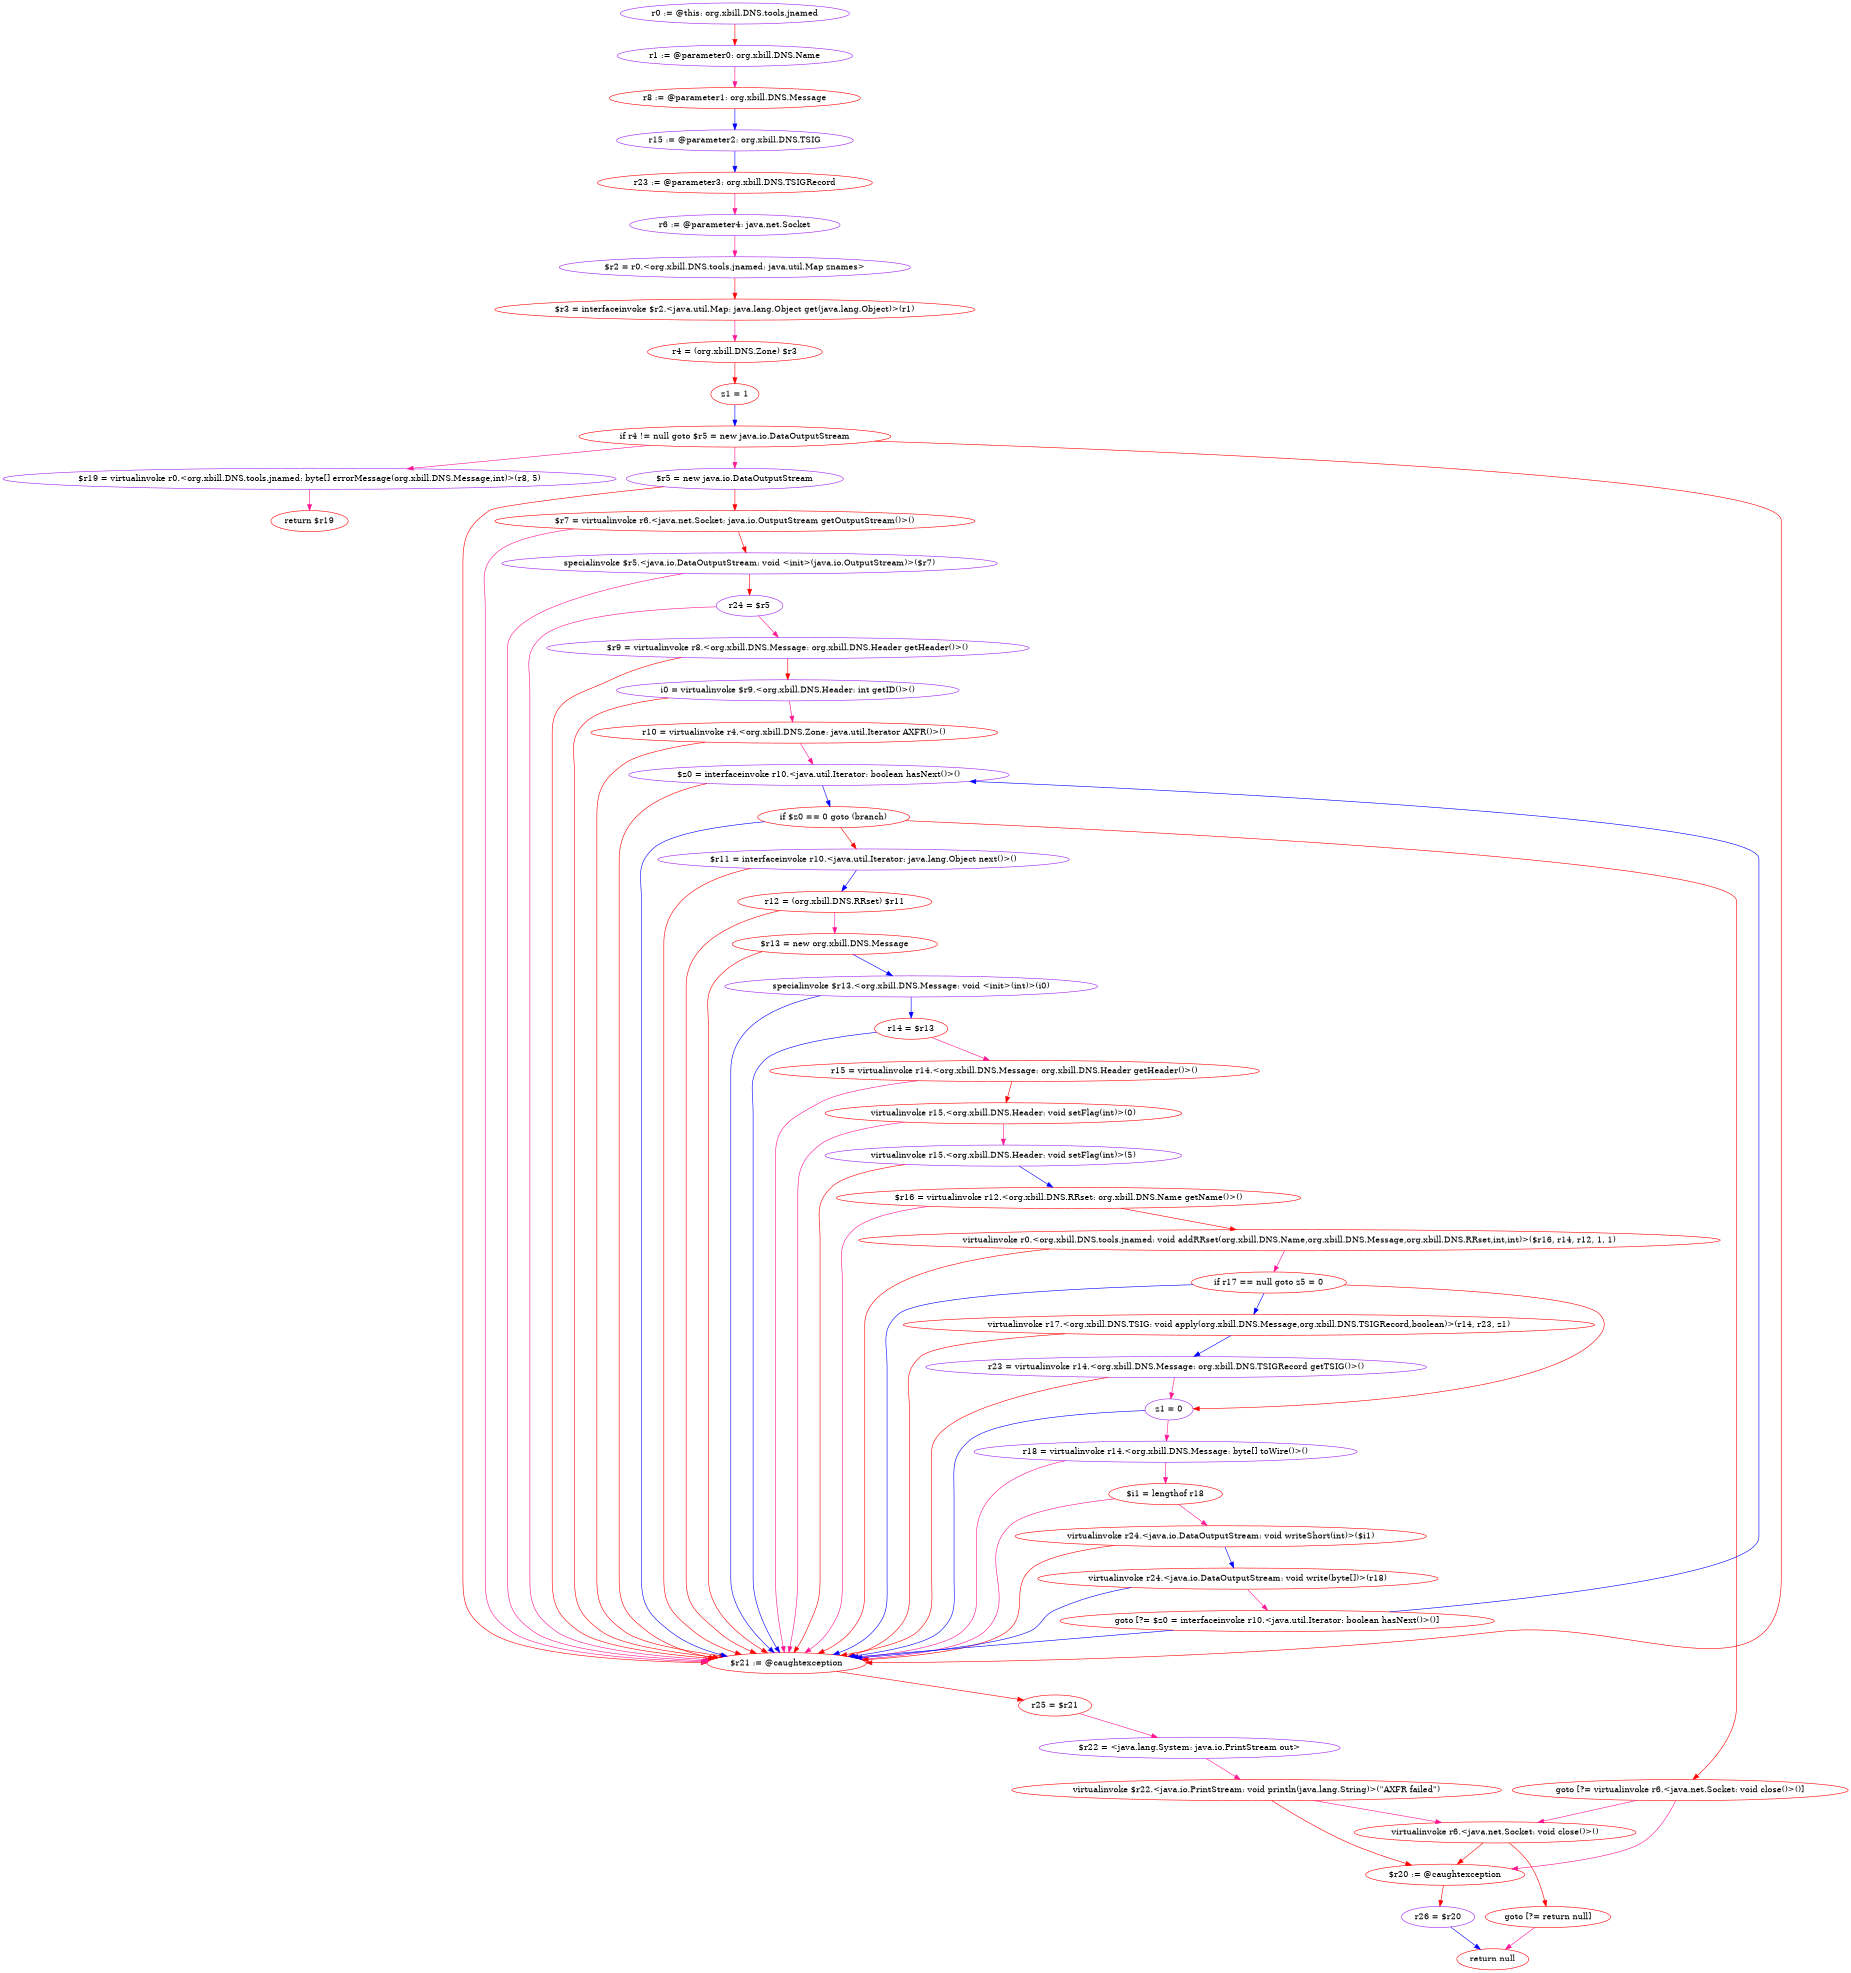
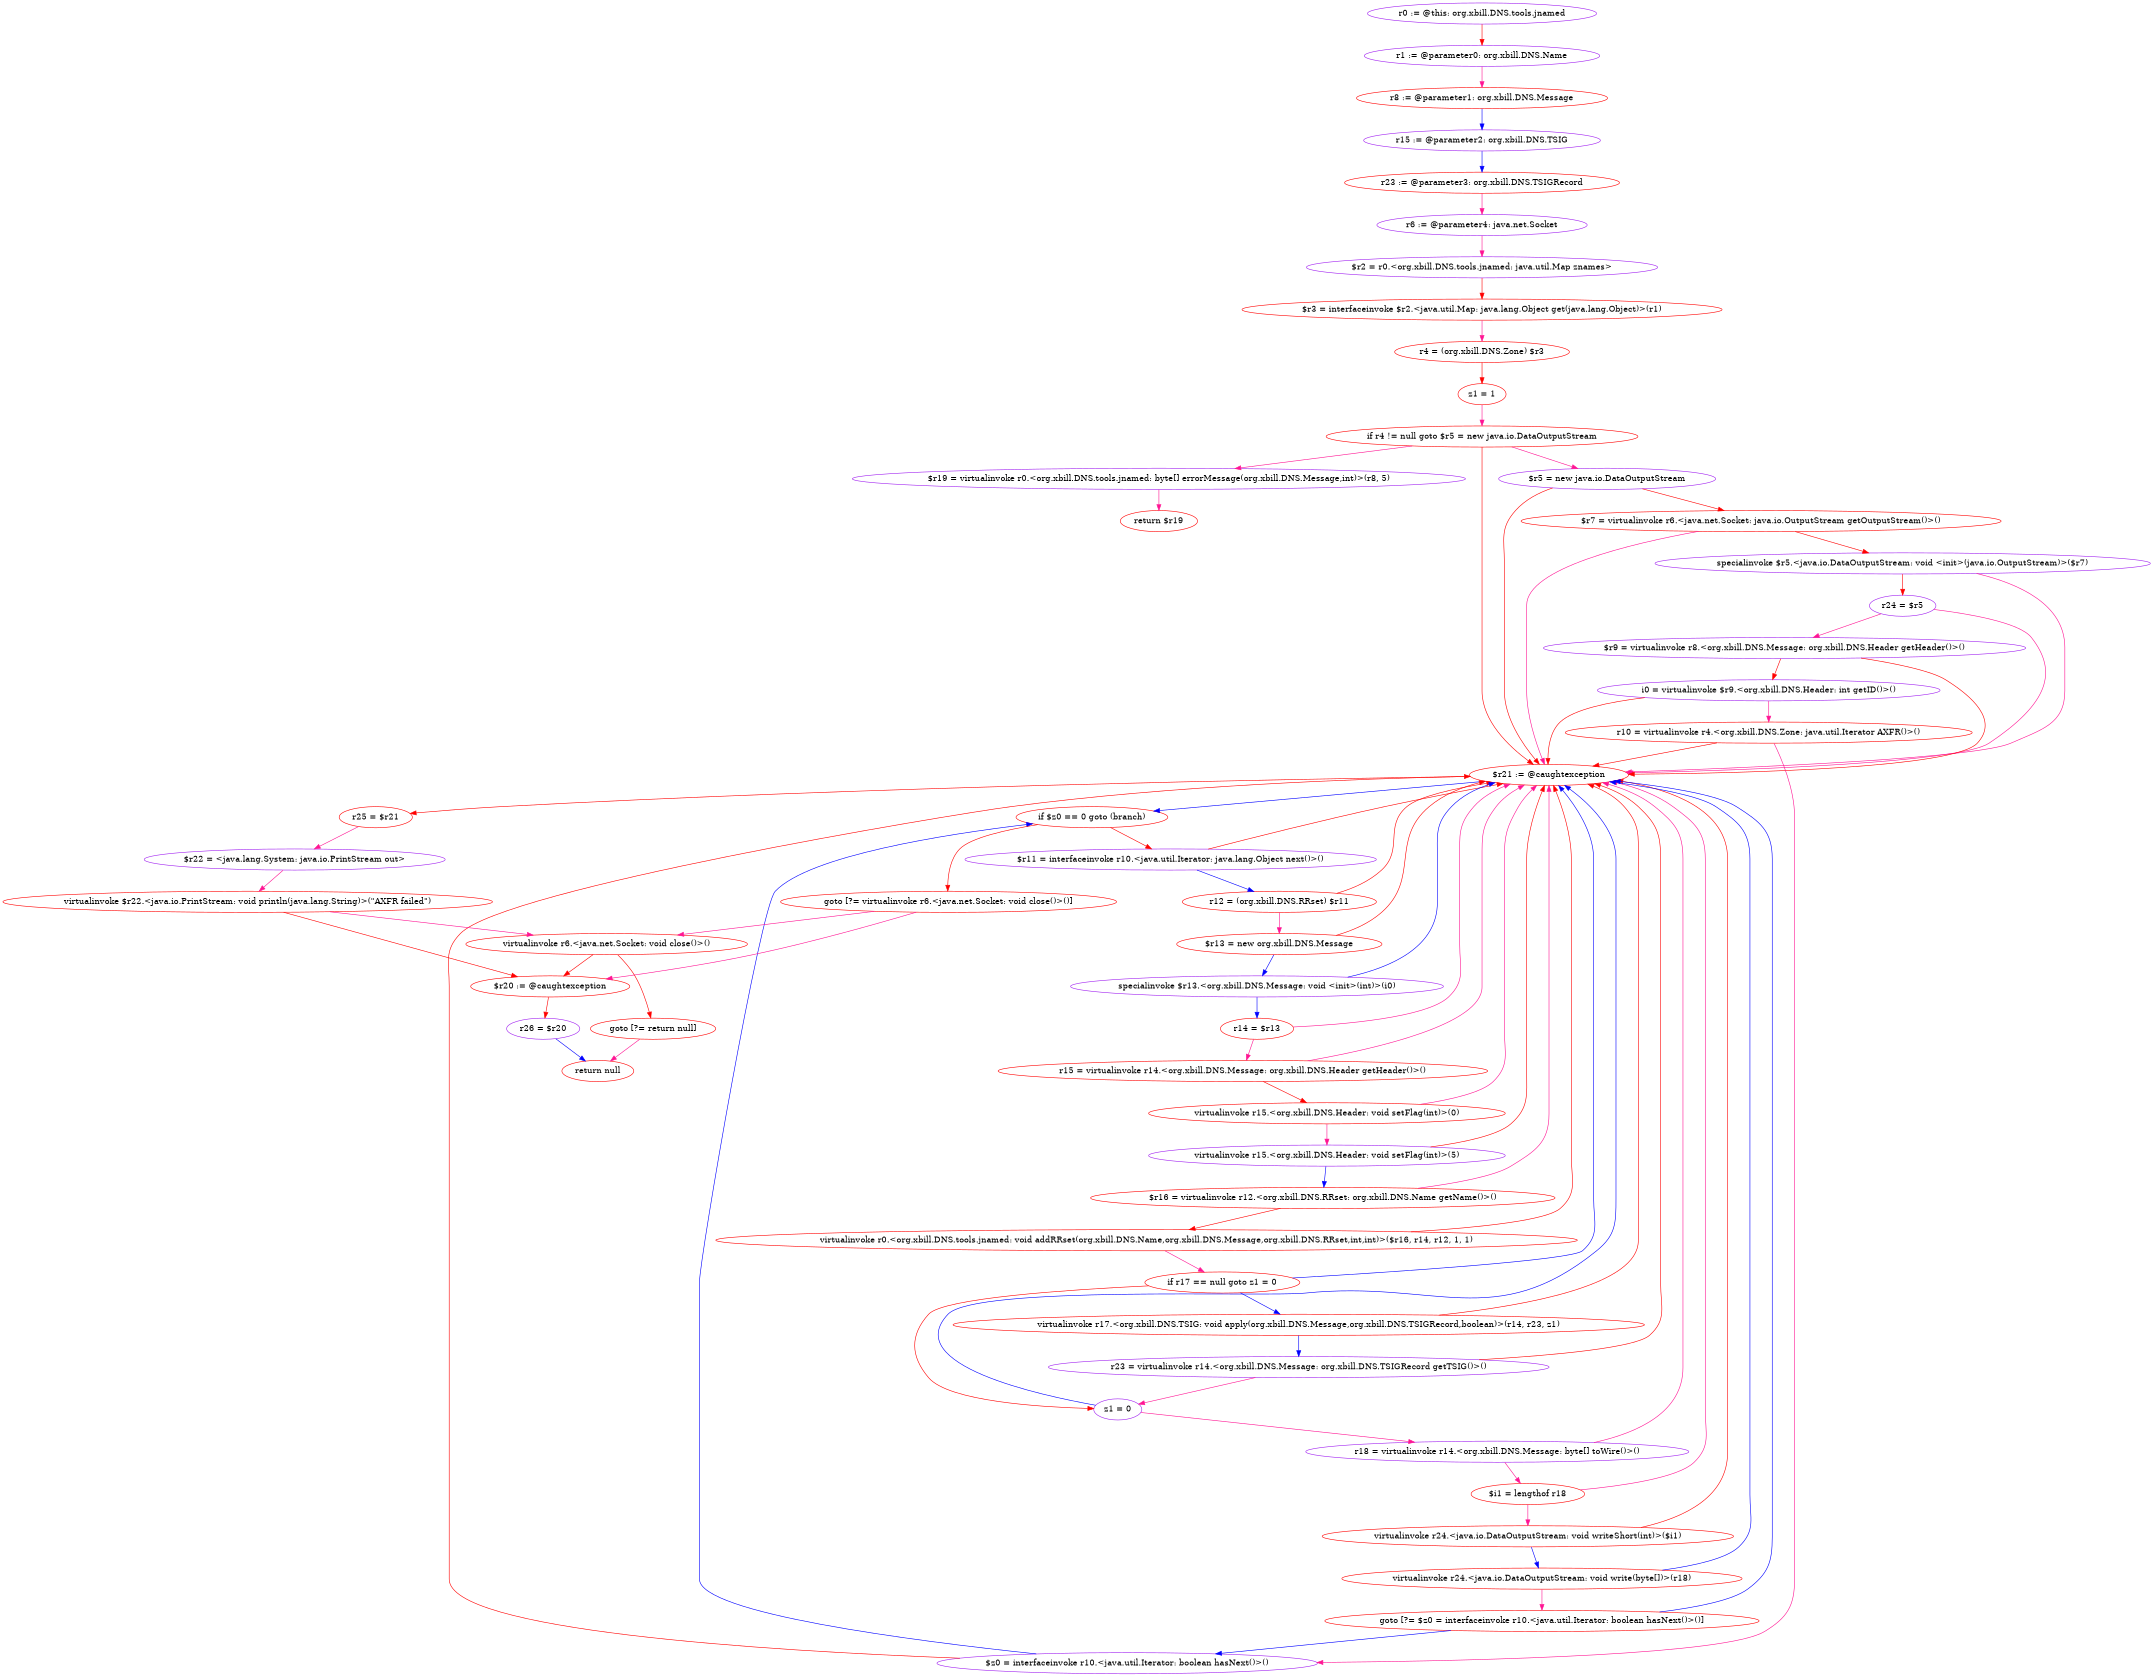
edge "z1 = 1" -> "if r4 != null goto $r5 = new java.io.DataOutputStream": color blue -> deeppink
edge "if $z0 == 0 goto (branch)" -> "$r21 := @caughtexception": reversed
node "if r17 == null goto z5 = 0": label "if r17 == null goto z5 = 0" -> "if r17 == null goto z1 = 0"
edge "r14 = $r13" -> "$r21 := @caughtexception": color blue -> deeppink
